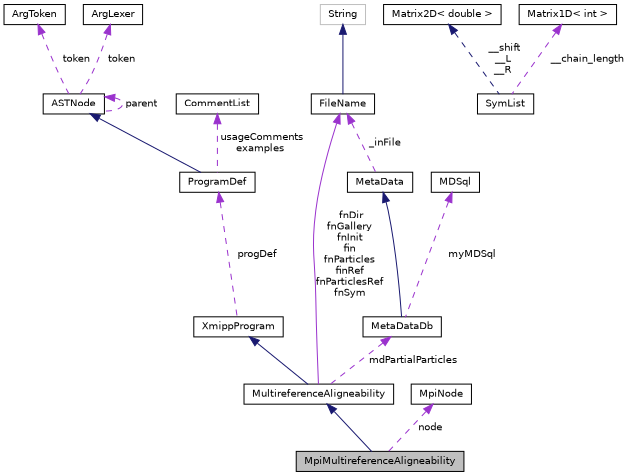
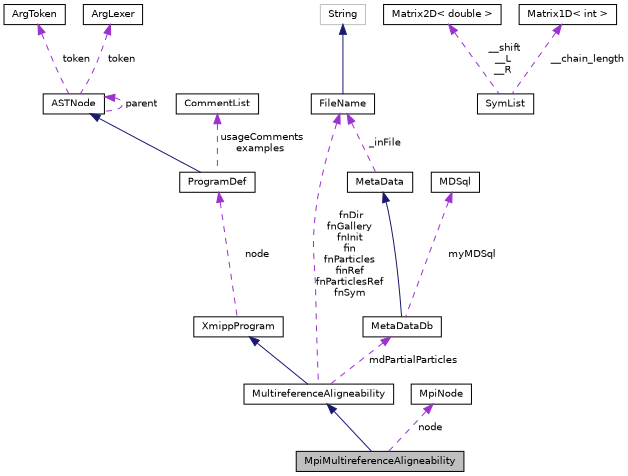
edge "SymList" -> "Matrix2D< double >": color midnightblue -> darkorchid3
edge "MultireferenceAligneability" -> "FileName": style solid -> dashed
edge "XmippProgram" -> "ProgramDef": label " progDef" -> " node"
